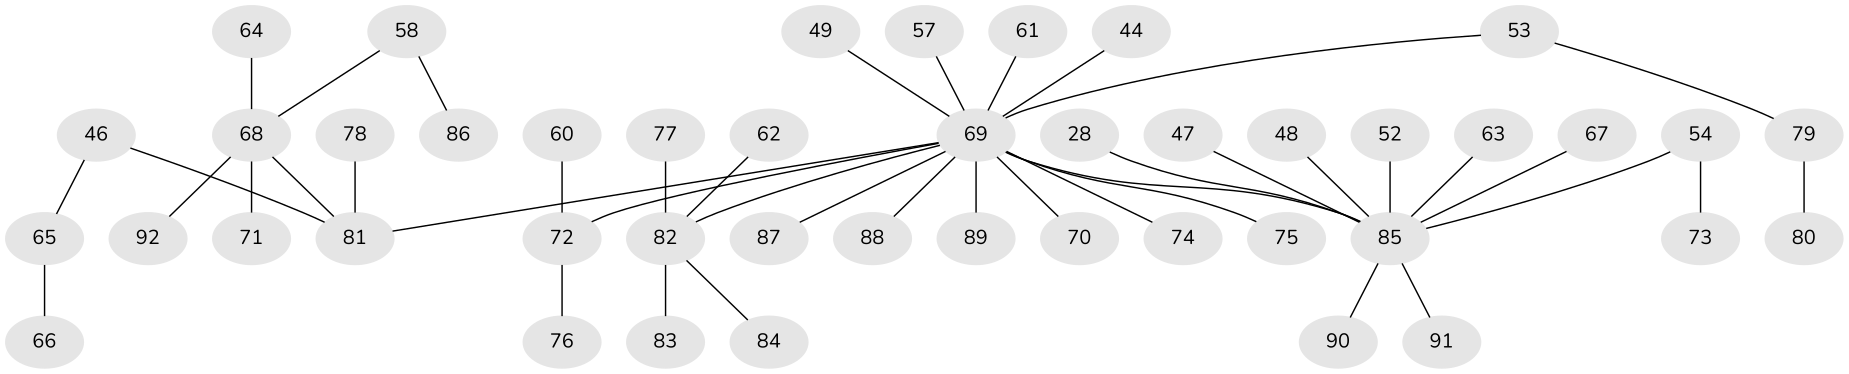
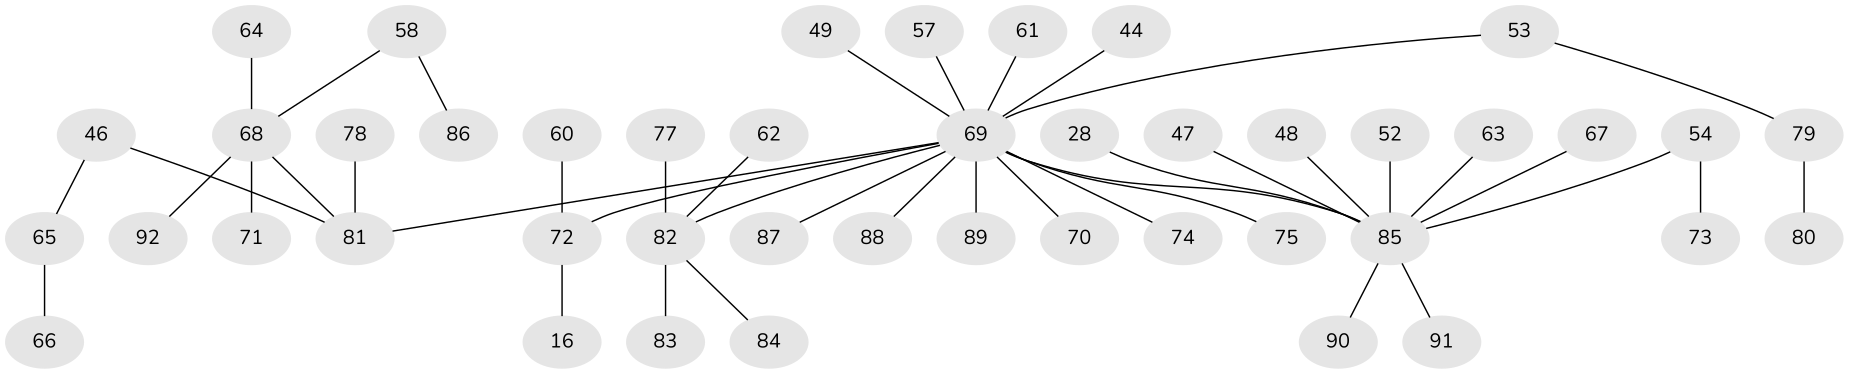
node "76": label "76" -> "16"
